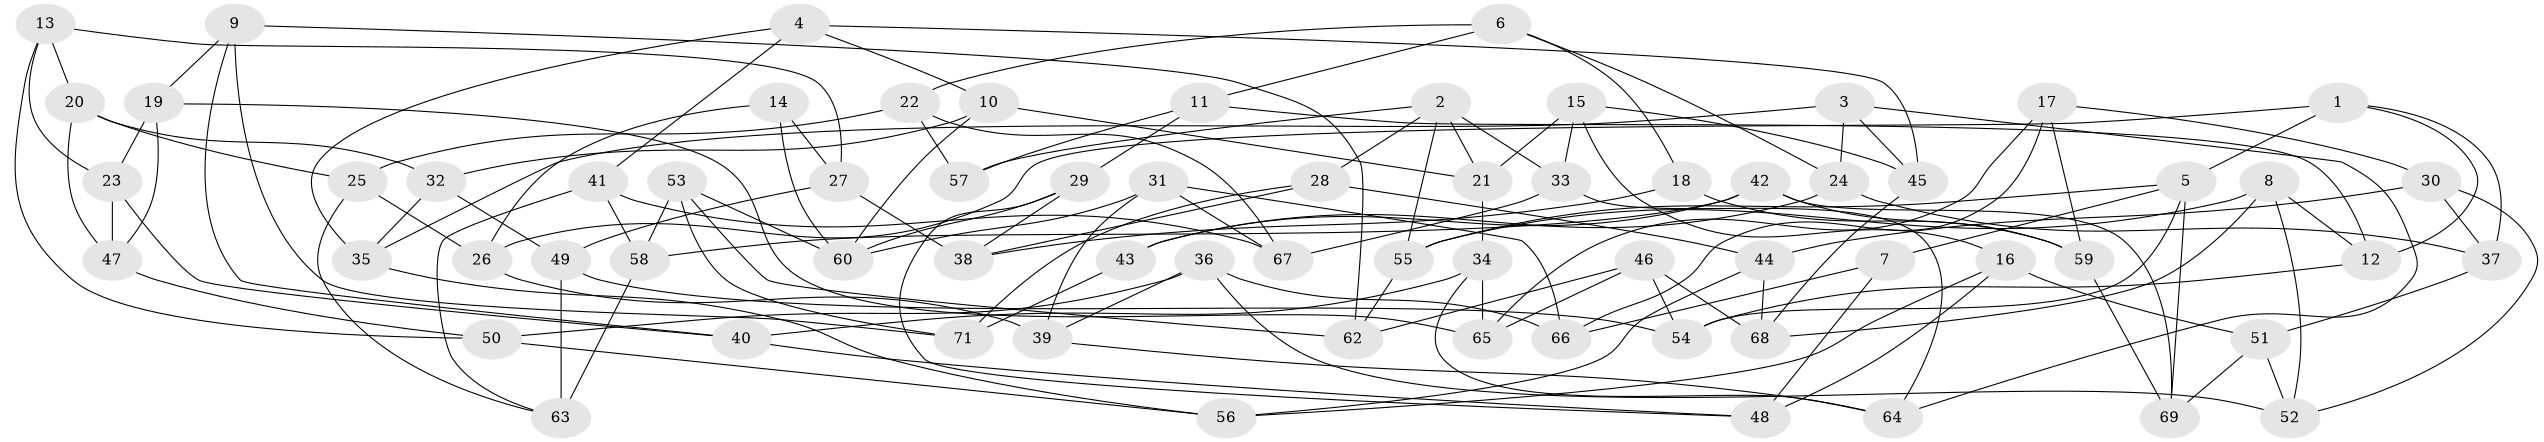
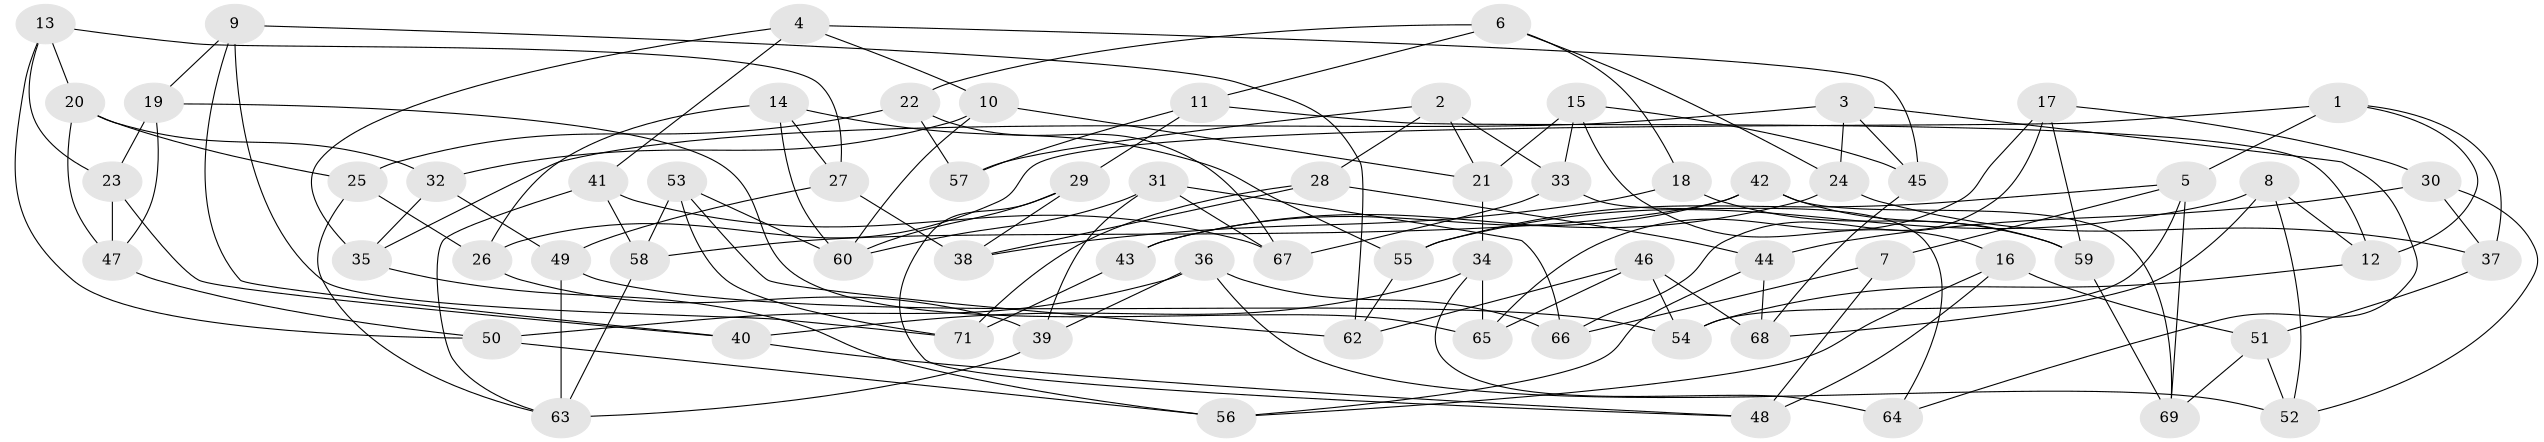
edge "2" -- "55": now "14" -- "55"
edge "39" -- "64": now "39" -- "63"
